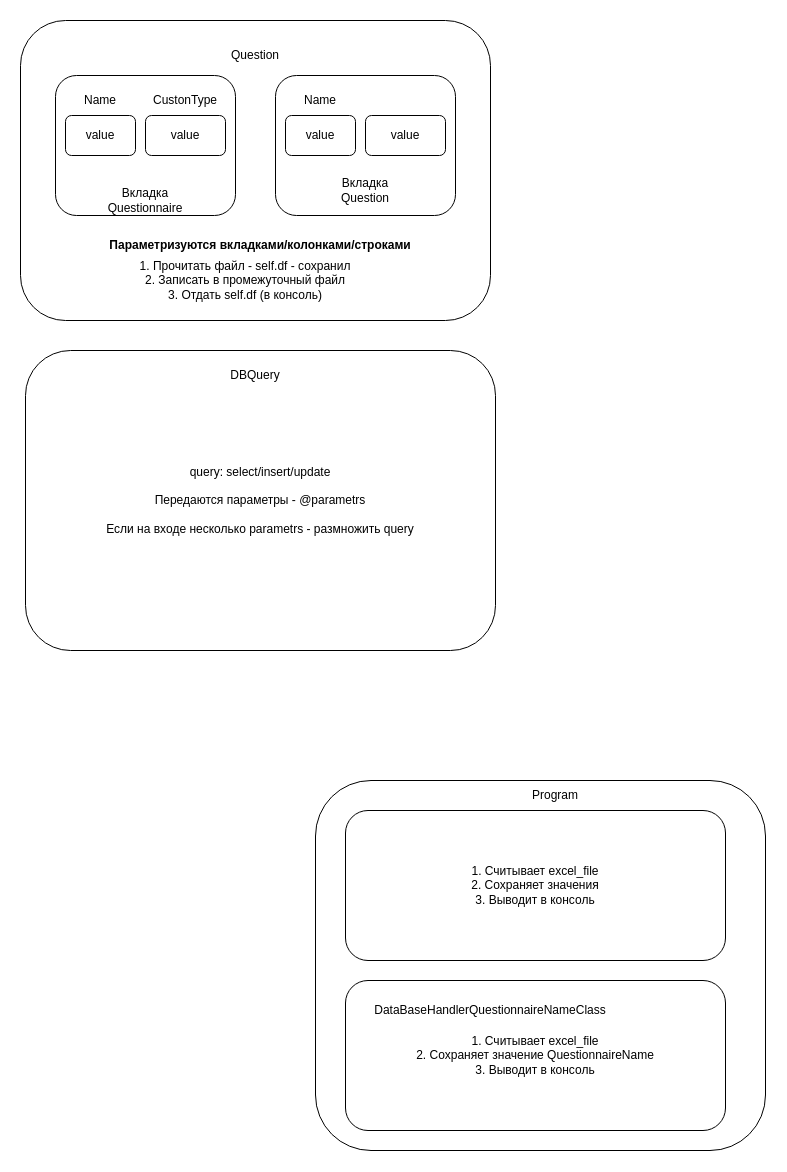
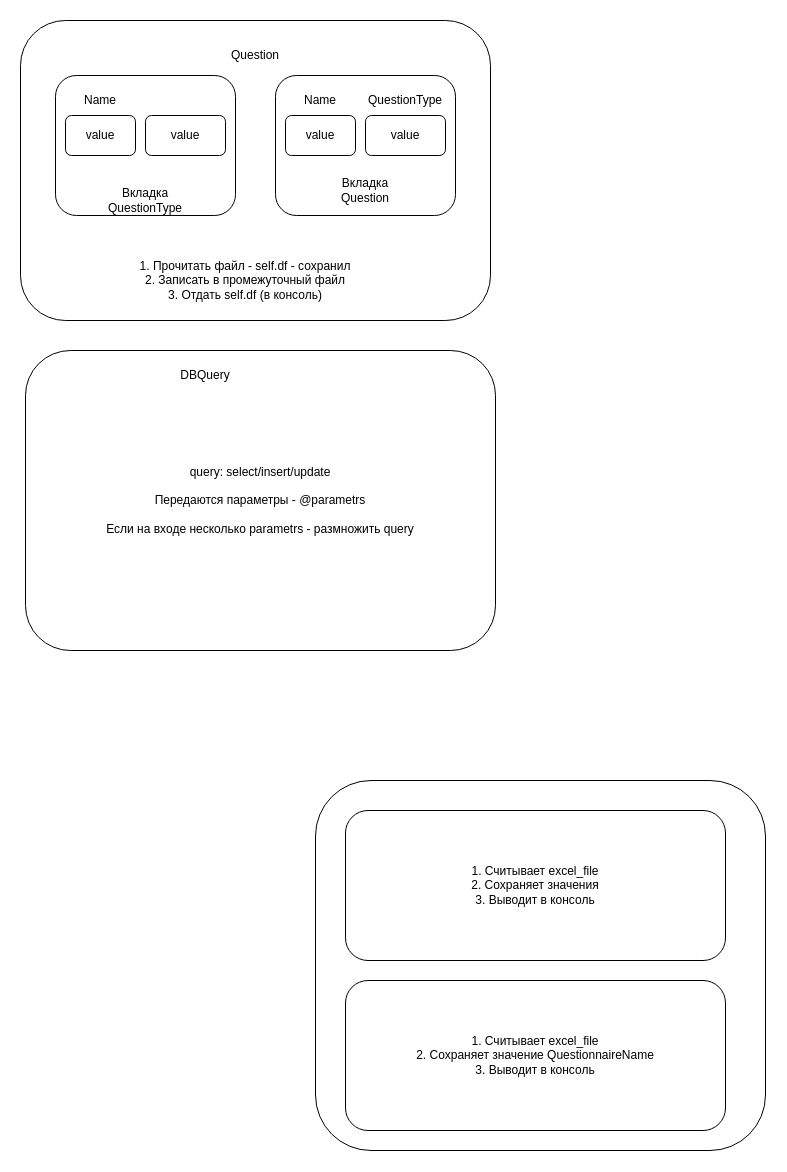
node "CustonType": removed
node "QuestionType": added
node "Вкладка Questionnaire": label "Вкладка Questionnaire" -> "Вкладка QuestionType"
node "Параметризуются вкладками/колонками/строками": removed
node "DBQuery": moved (256, 376) -> (206, 376)
node "Program": removed
node "DataBaseHandlerQuestionnaireNameClass": removed
